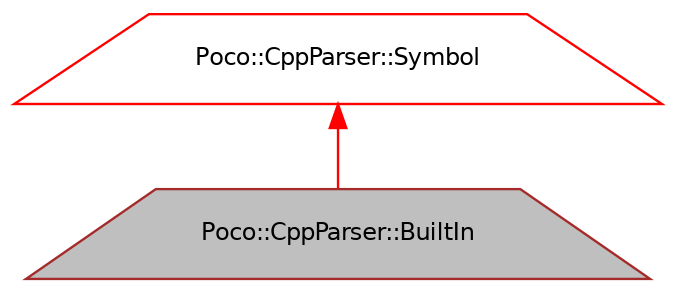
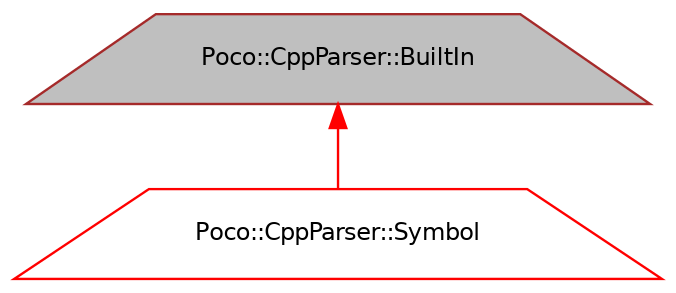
edge "Poco::CppParser::BuiltIn" -> "Poco::CppParser::Symbol": reversed
